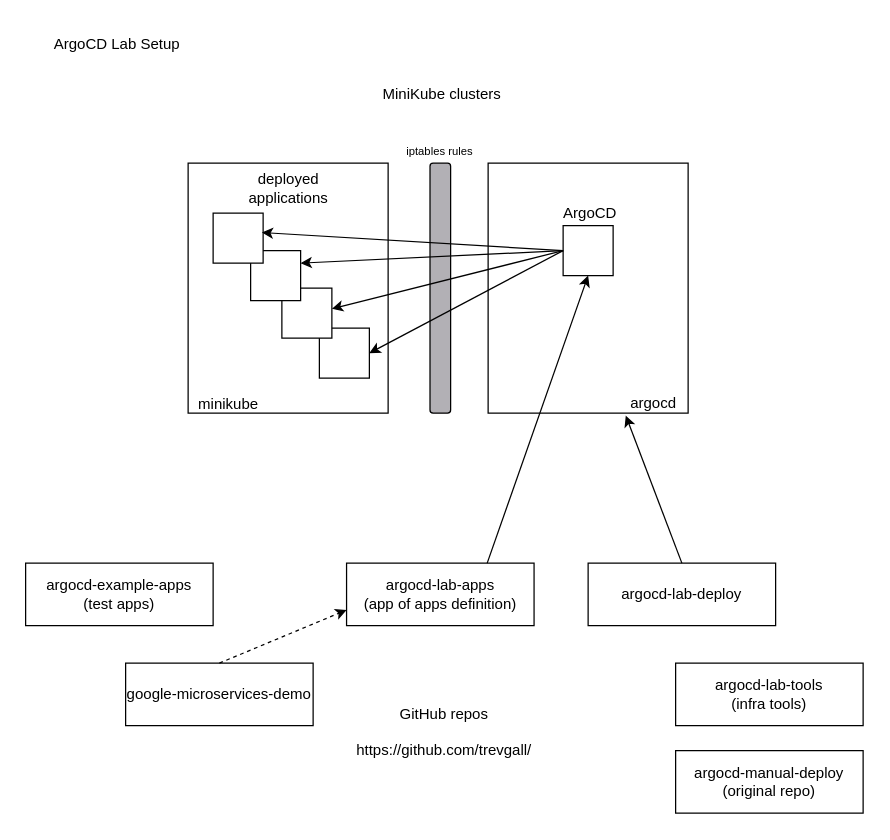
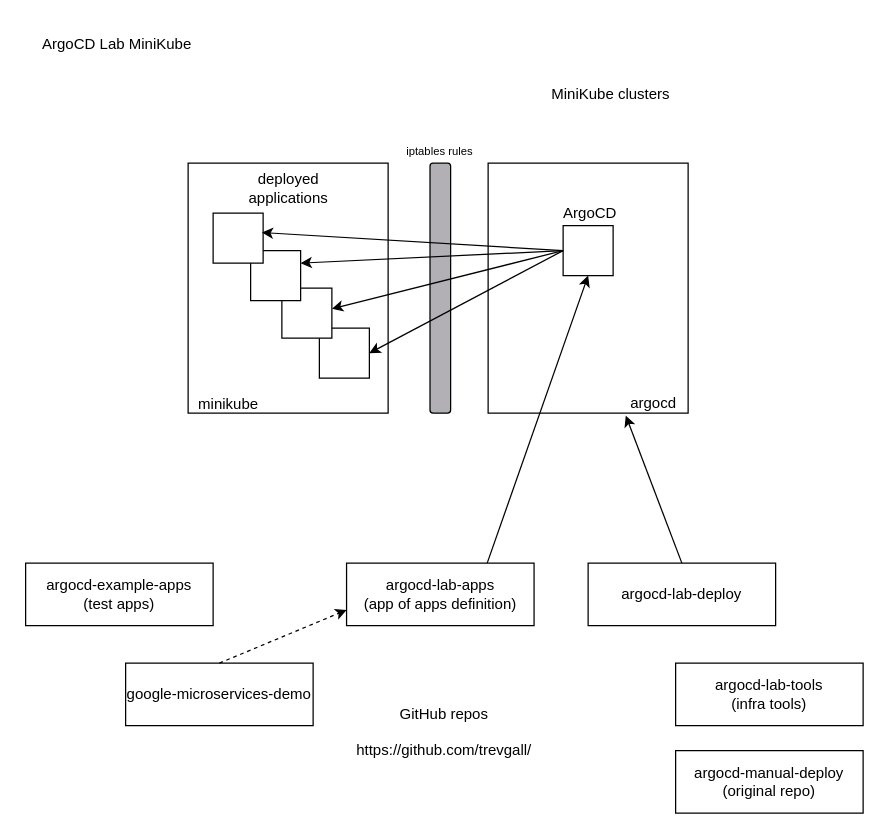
node "ArgoCD Lab Setup": label "ArgoCD Lab Setup" -> "ArgoCD Lab MiniKube"
node "MiniKube clusters": moved (444, 94) -> (613, 94)
